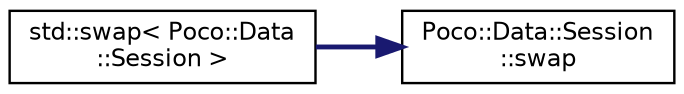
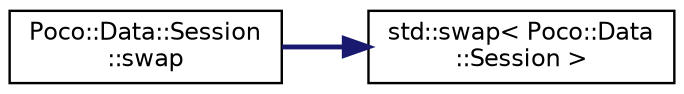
edge "std::swap< Poco::Data ::Session >" -> "Poco::Data::Session ::swap": reversed
